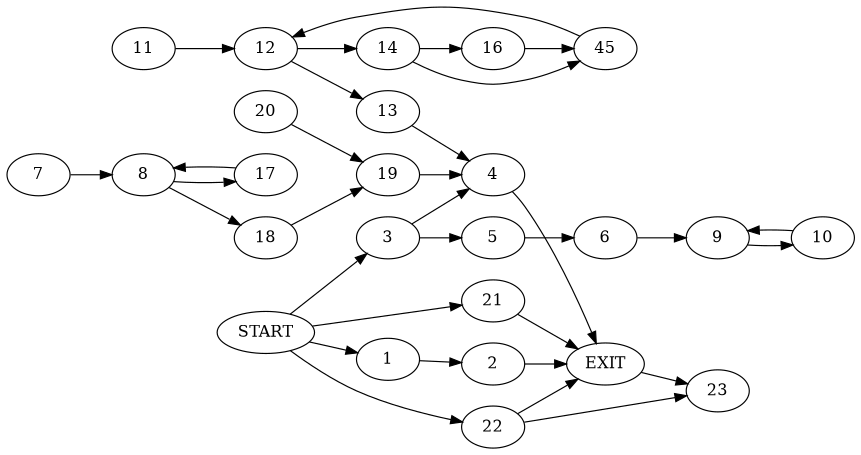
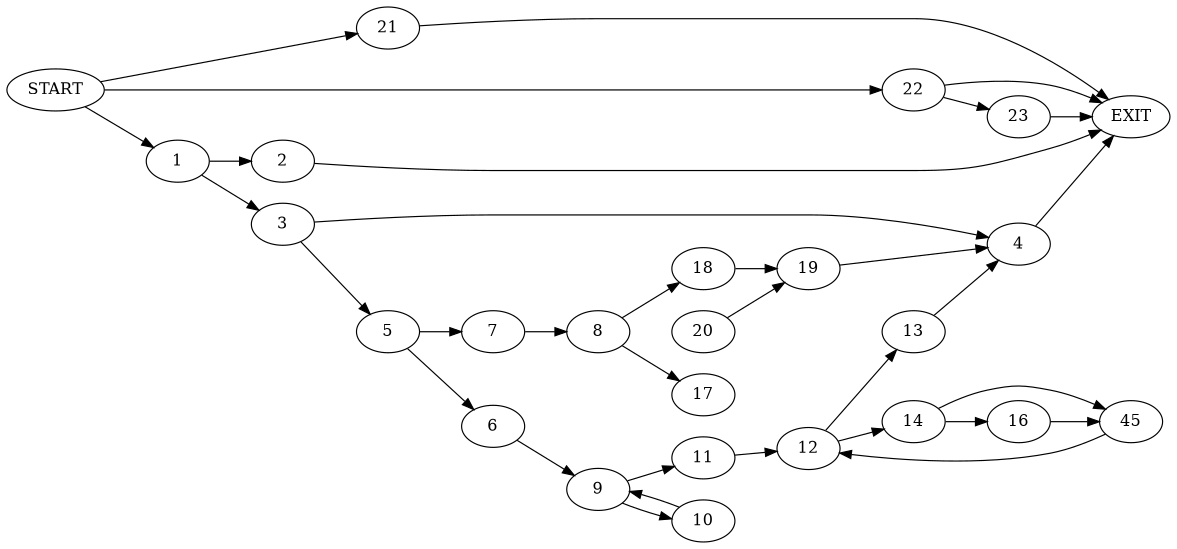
edge "17" -> "8": removed
edge "START" -> "3": now "1" -> "3"
edge "5" -> "7": added
edge "EXIT" -> "23": reversed
edge "9" -> "11": added
